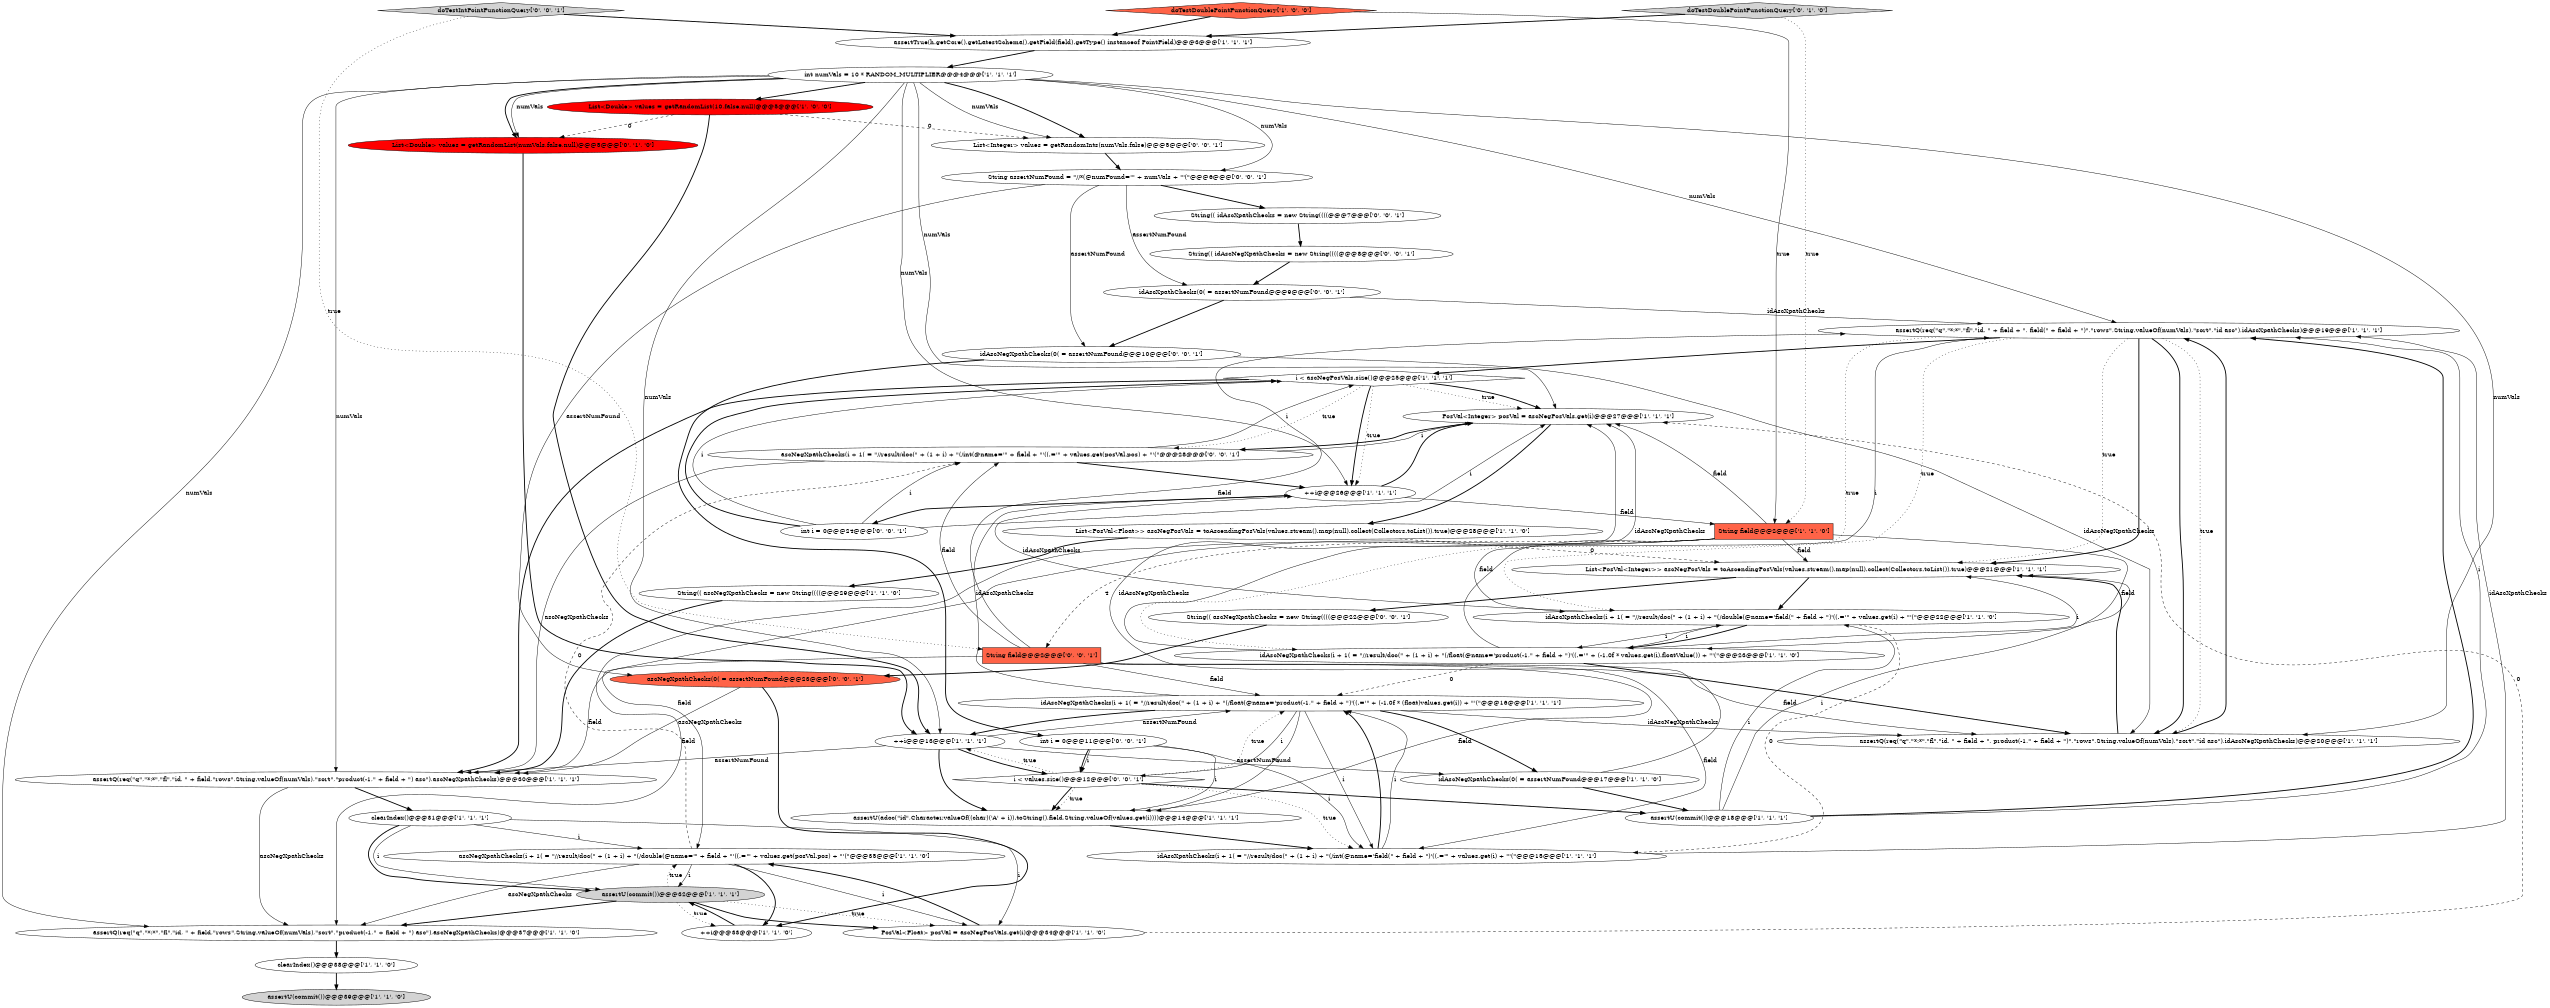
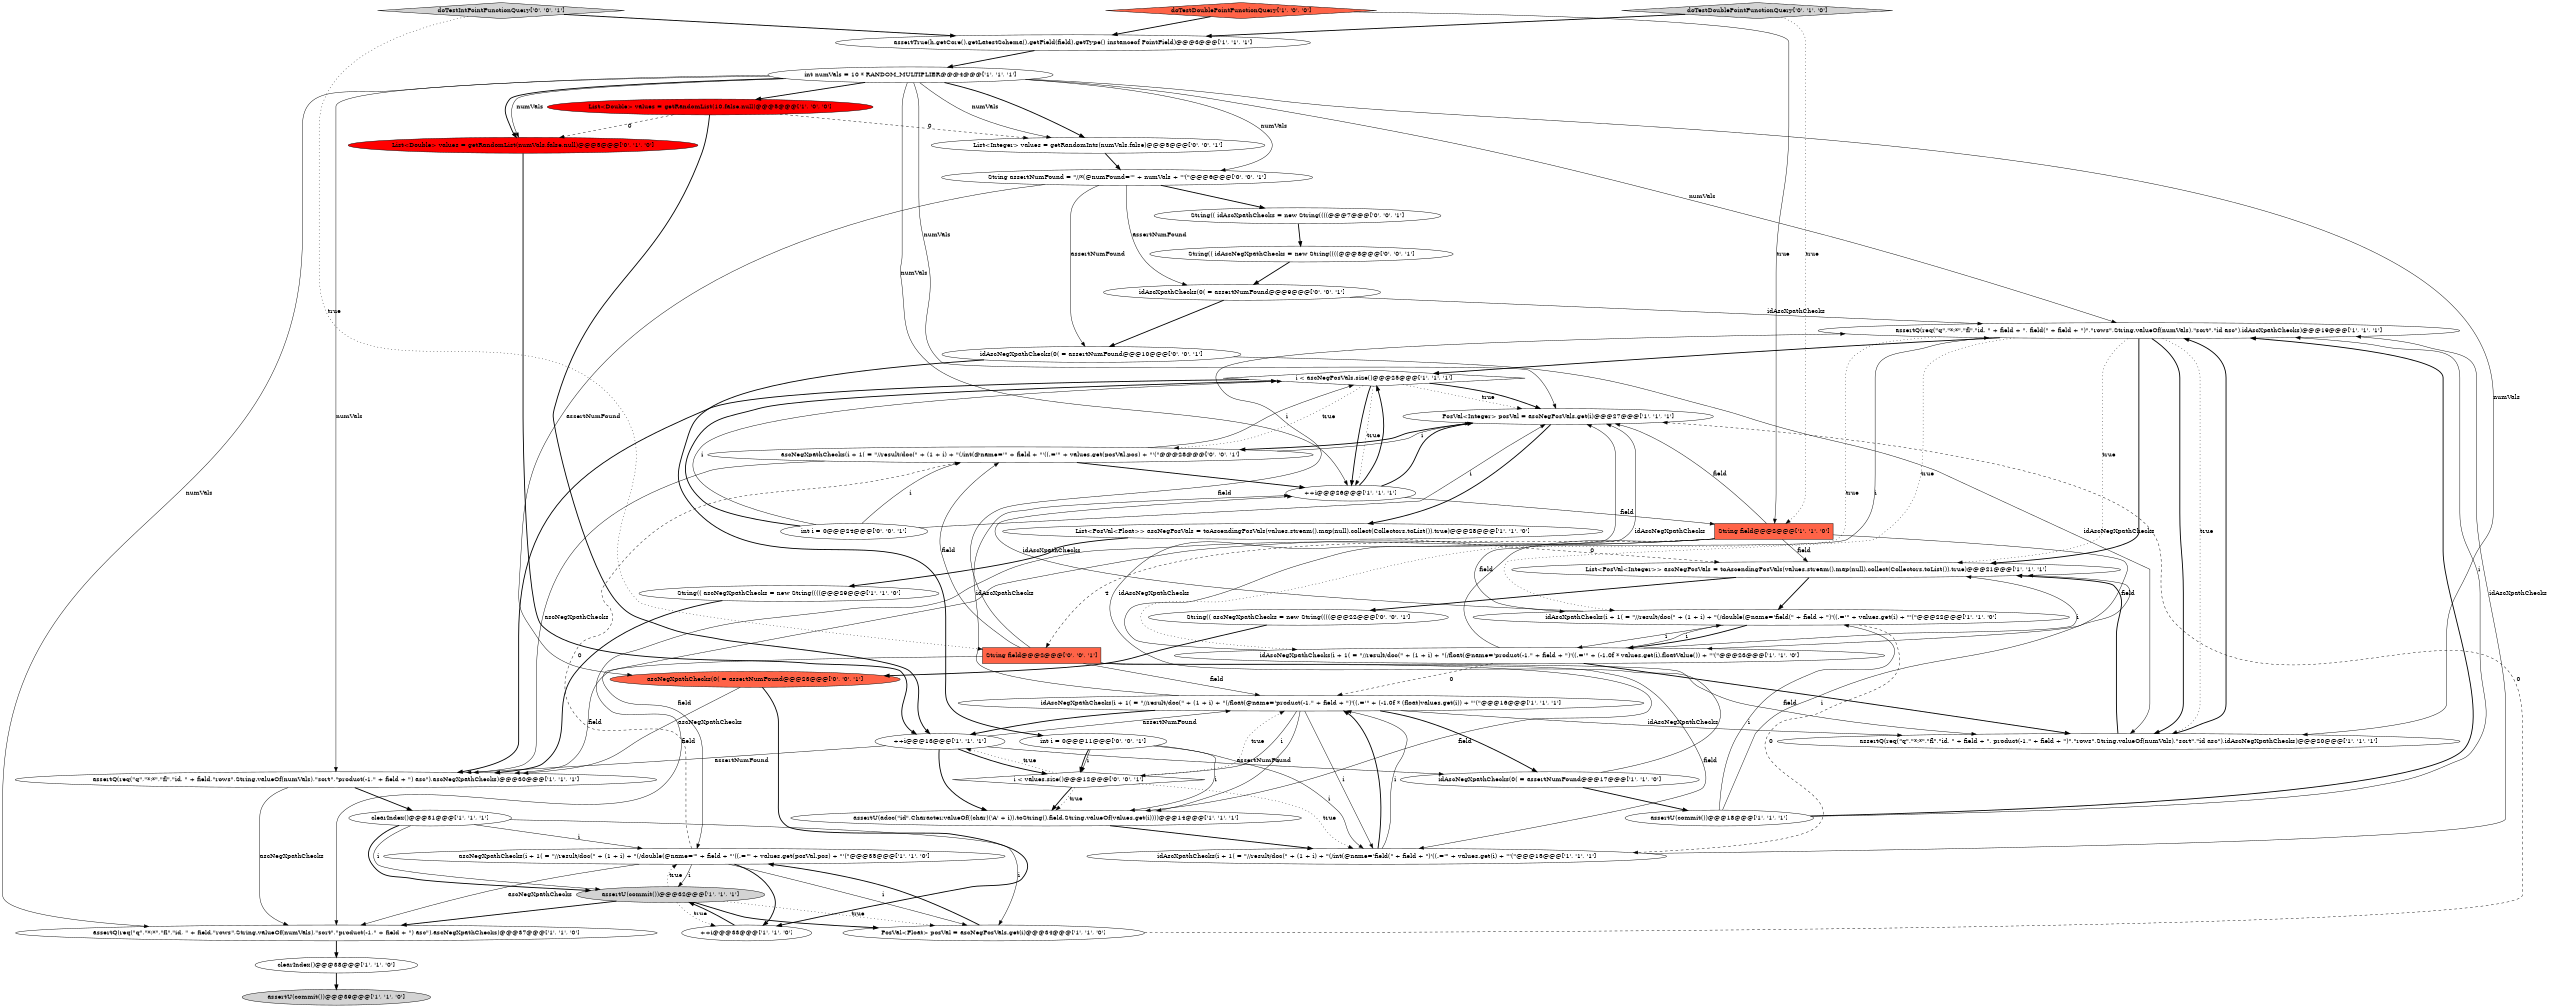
edge "int numVals = 10 * RANDOM_MULTIPLIER@@@4@@@['1', '1', '1']" -> "++i@@@13@@@['1', '1', '1']": removed, label "numVals"
edge "++i@@@26@@@['1', '1', '1']" -> "int i = 0@@@24@@@['0', '0', '1']": now "++i@@@26@@@['1', '1', '1']" -> "i < ascNegPosVals.size()@@@25@@@['1', '1', '1']"
edge "i < values.size()@@@12@@@['0', '0', '1']" -> "assertU(commit())@@@18@@@['1', '1', '1']": removed
